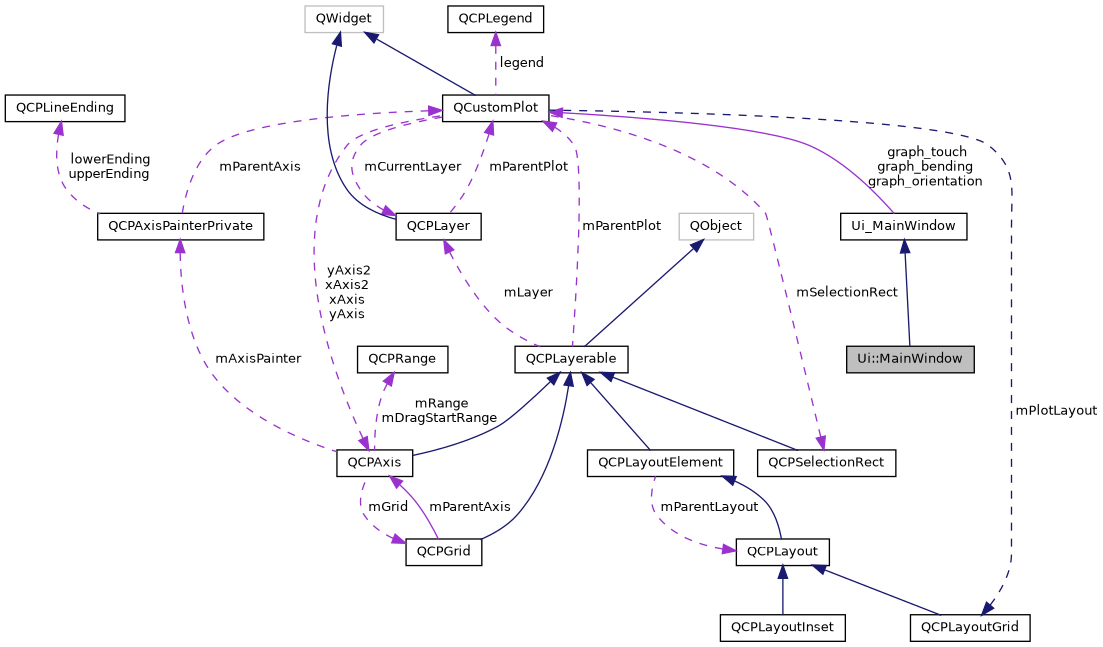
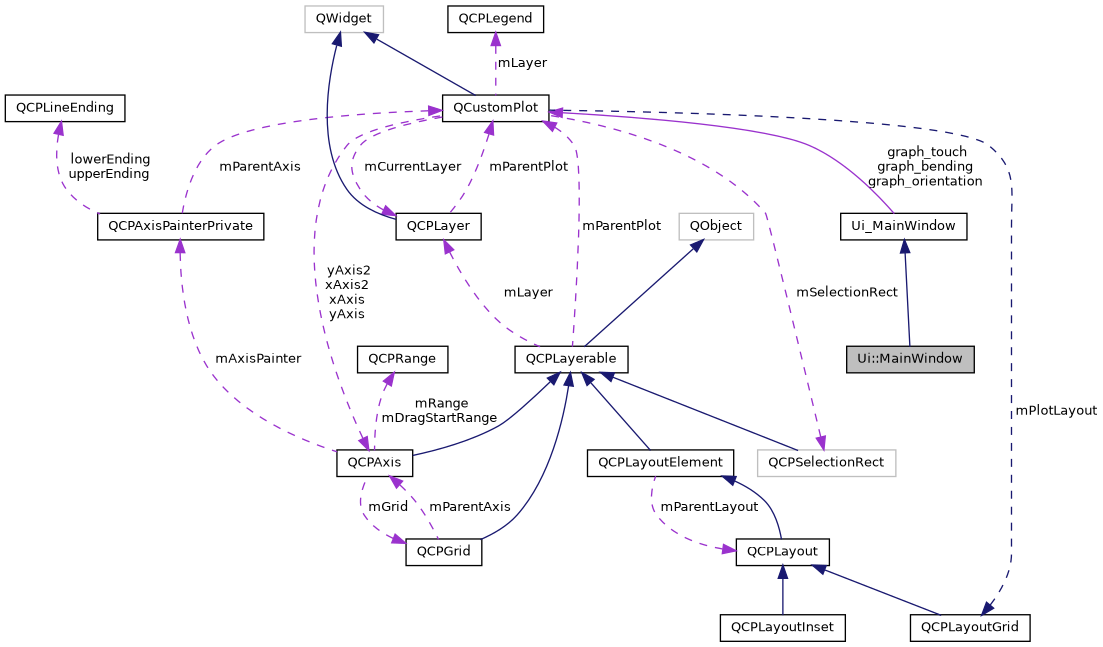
edge "QCustomPlot" -> "QCPLegend": label " legend" -> " mLayer"
node "QCPSelectionRect": color black -> grey75
edge "QCPGrid" -> "QCPAxis": style solid -> dashed
